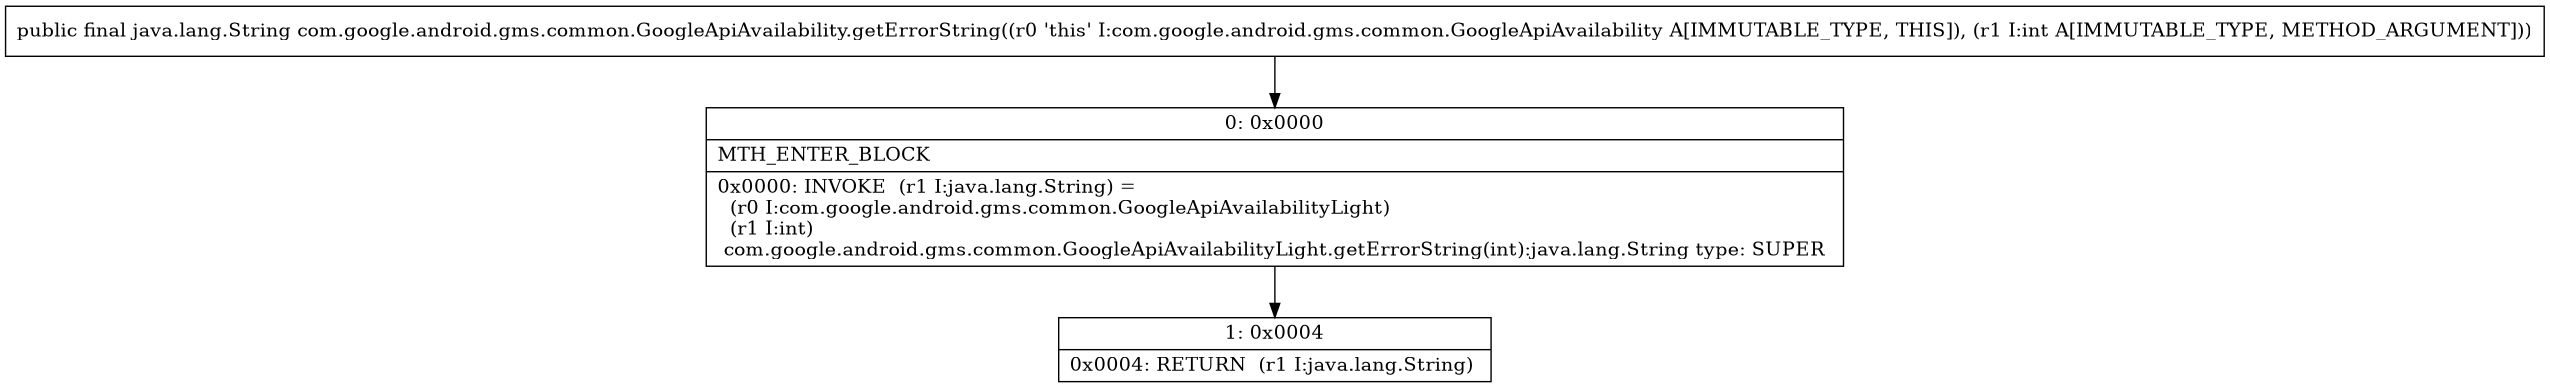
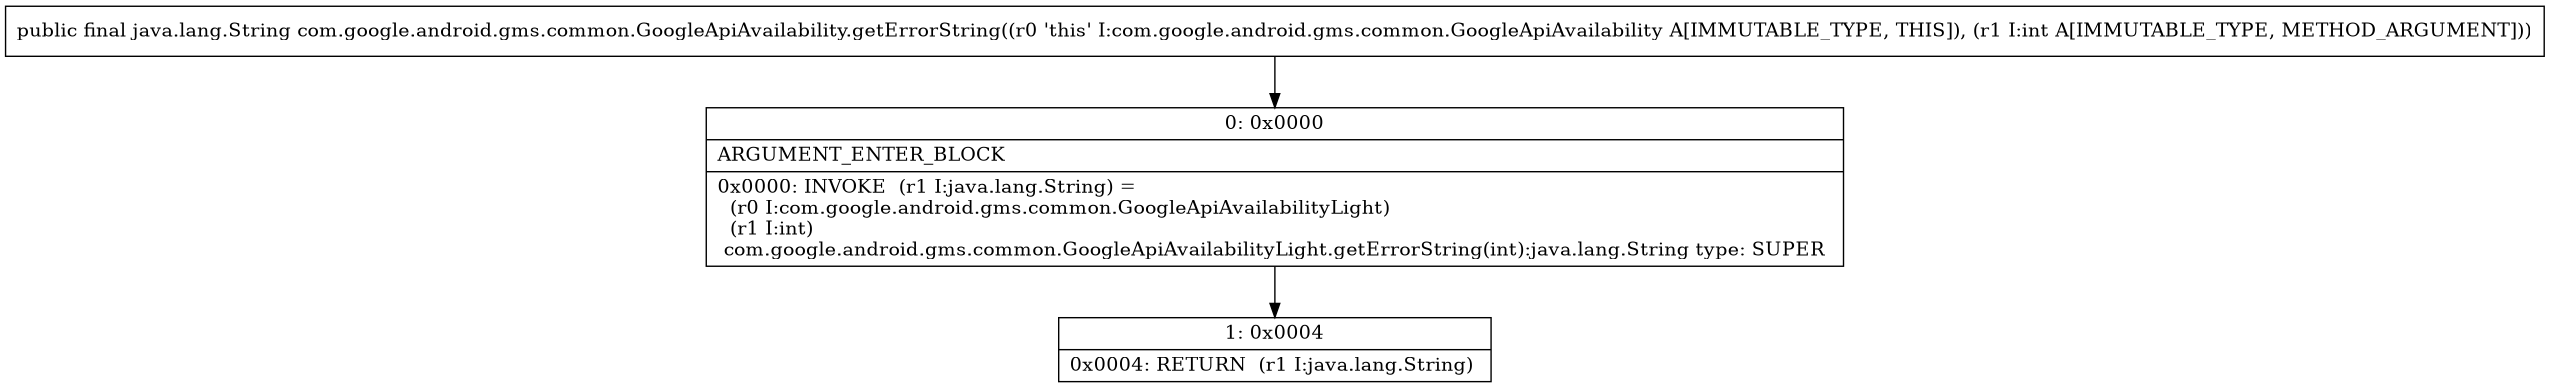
node "0: 0x0000": text "MTH_ENTER_BLOCK" -> "ARGUMENT_ENTER_BLOCK"
